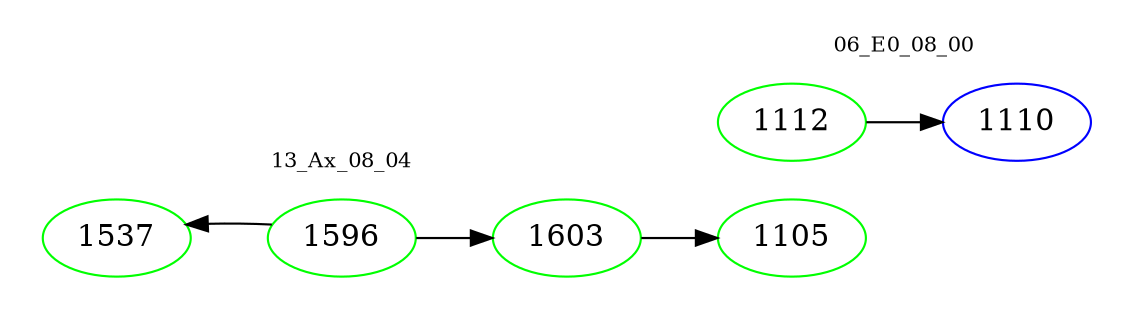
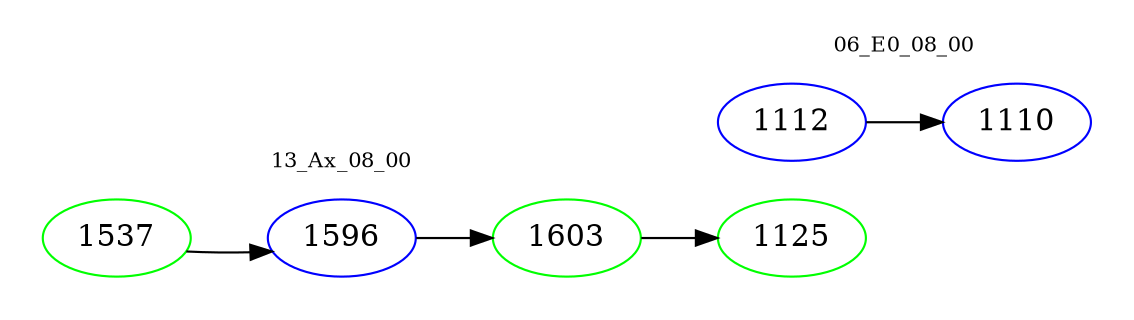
node "1112": color green -> blue
cluster "13_Ax_08_04": label "13_Ax_08_04" -> "13_Ax_08_00"
edge "1596" -> "1537": reversed
node "1596": color green -> blue
node "1105": label "1105" -> "1125"
